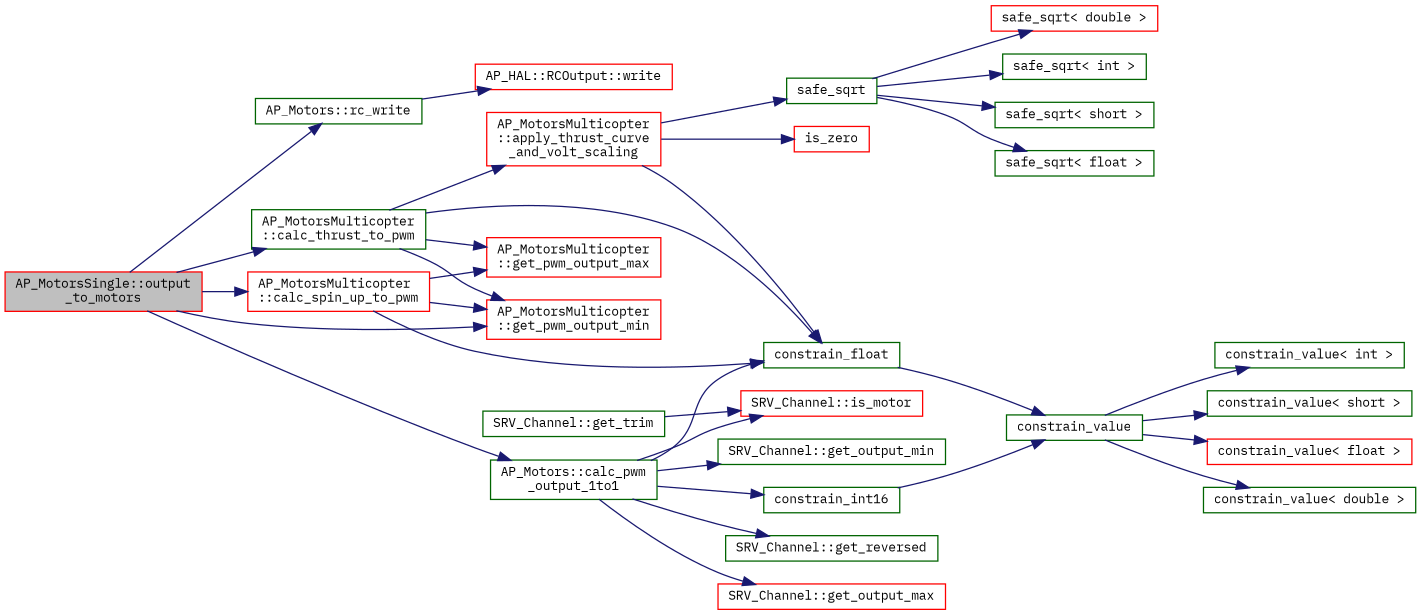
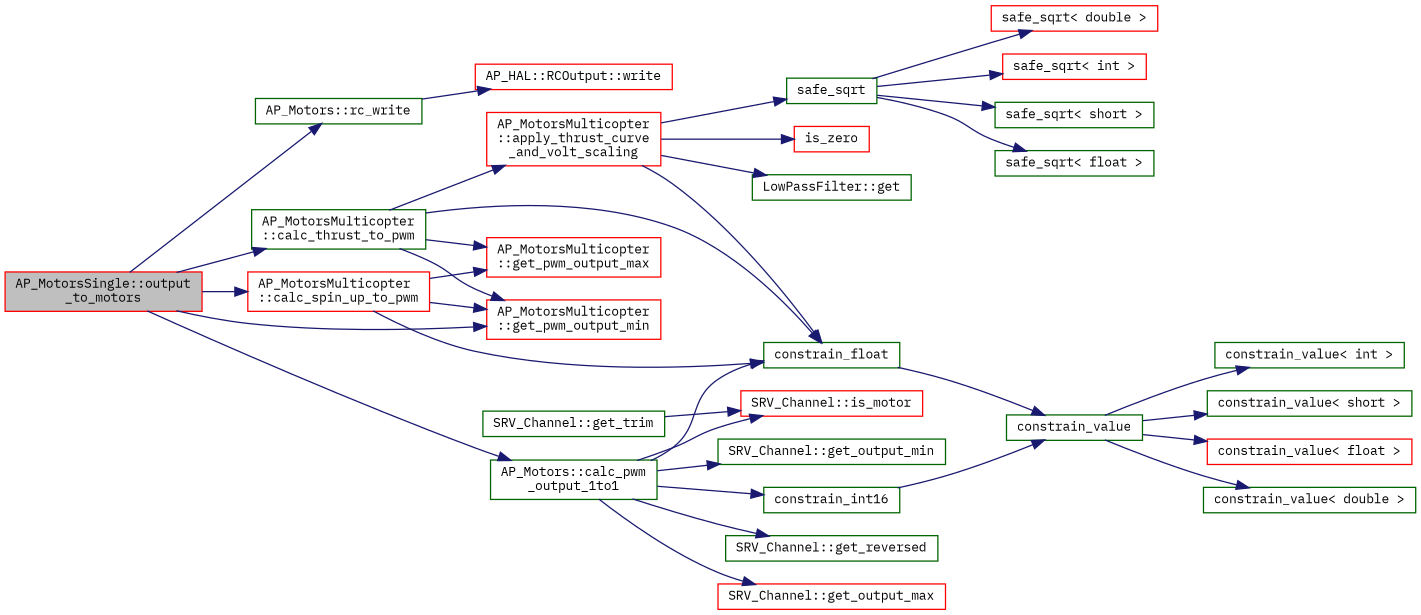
node "safe_sqrt< int >": color darkgreen -> red
node "LowPassFilter::get": added
